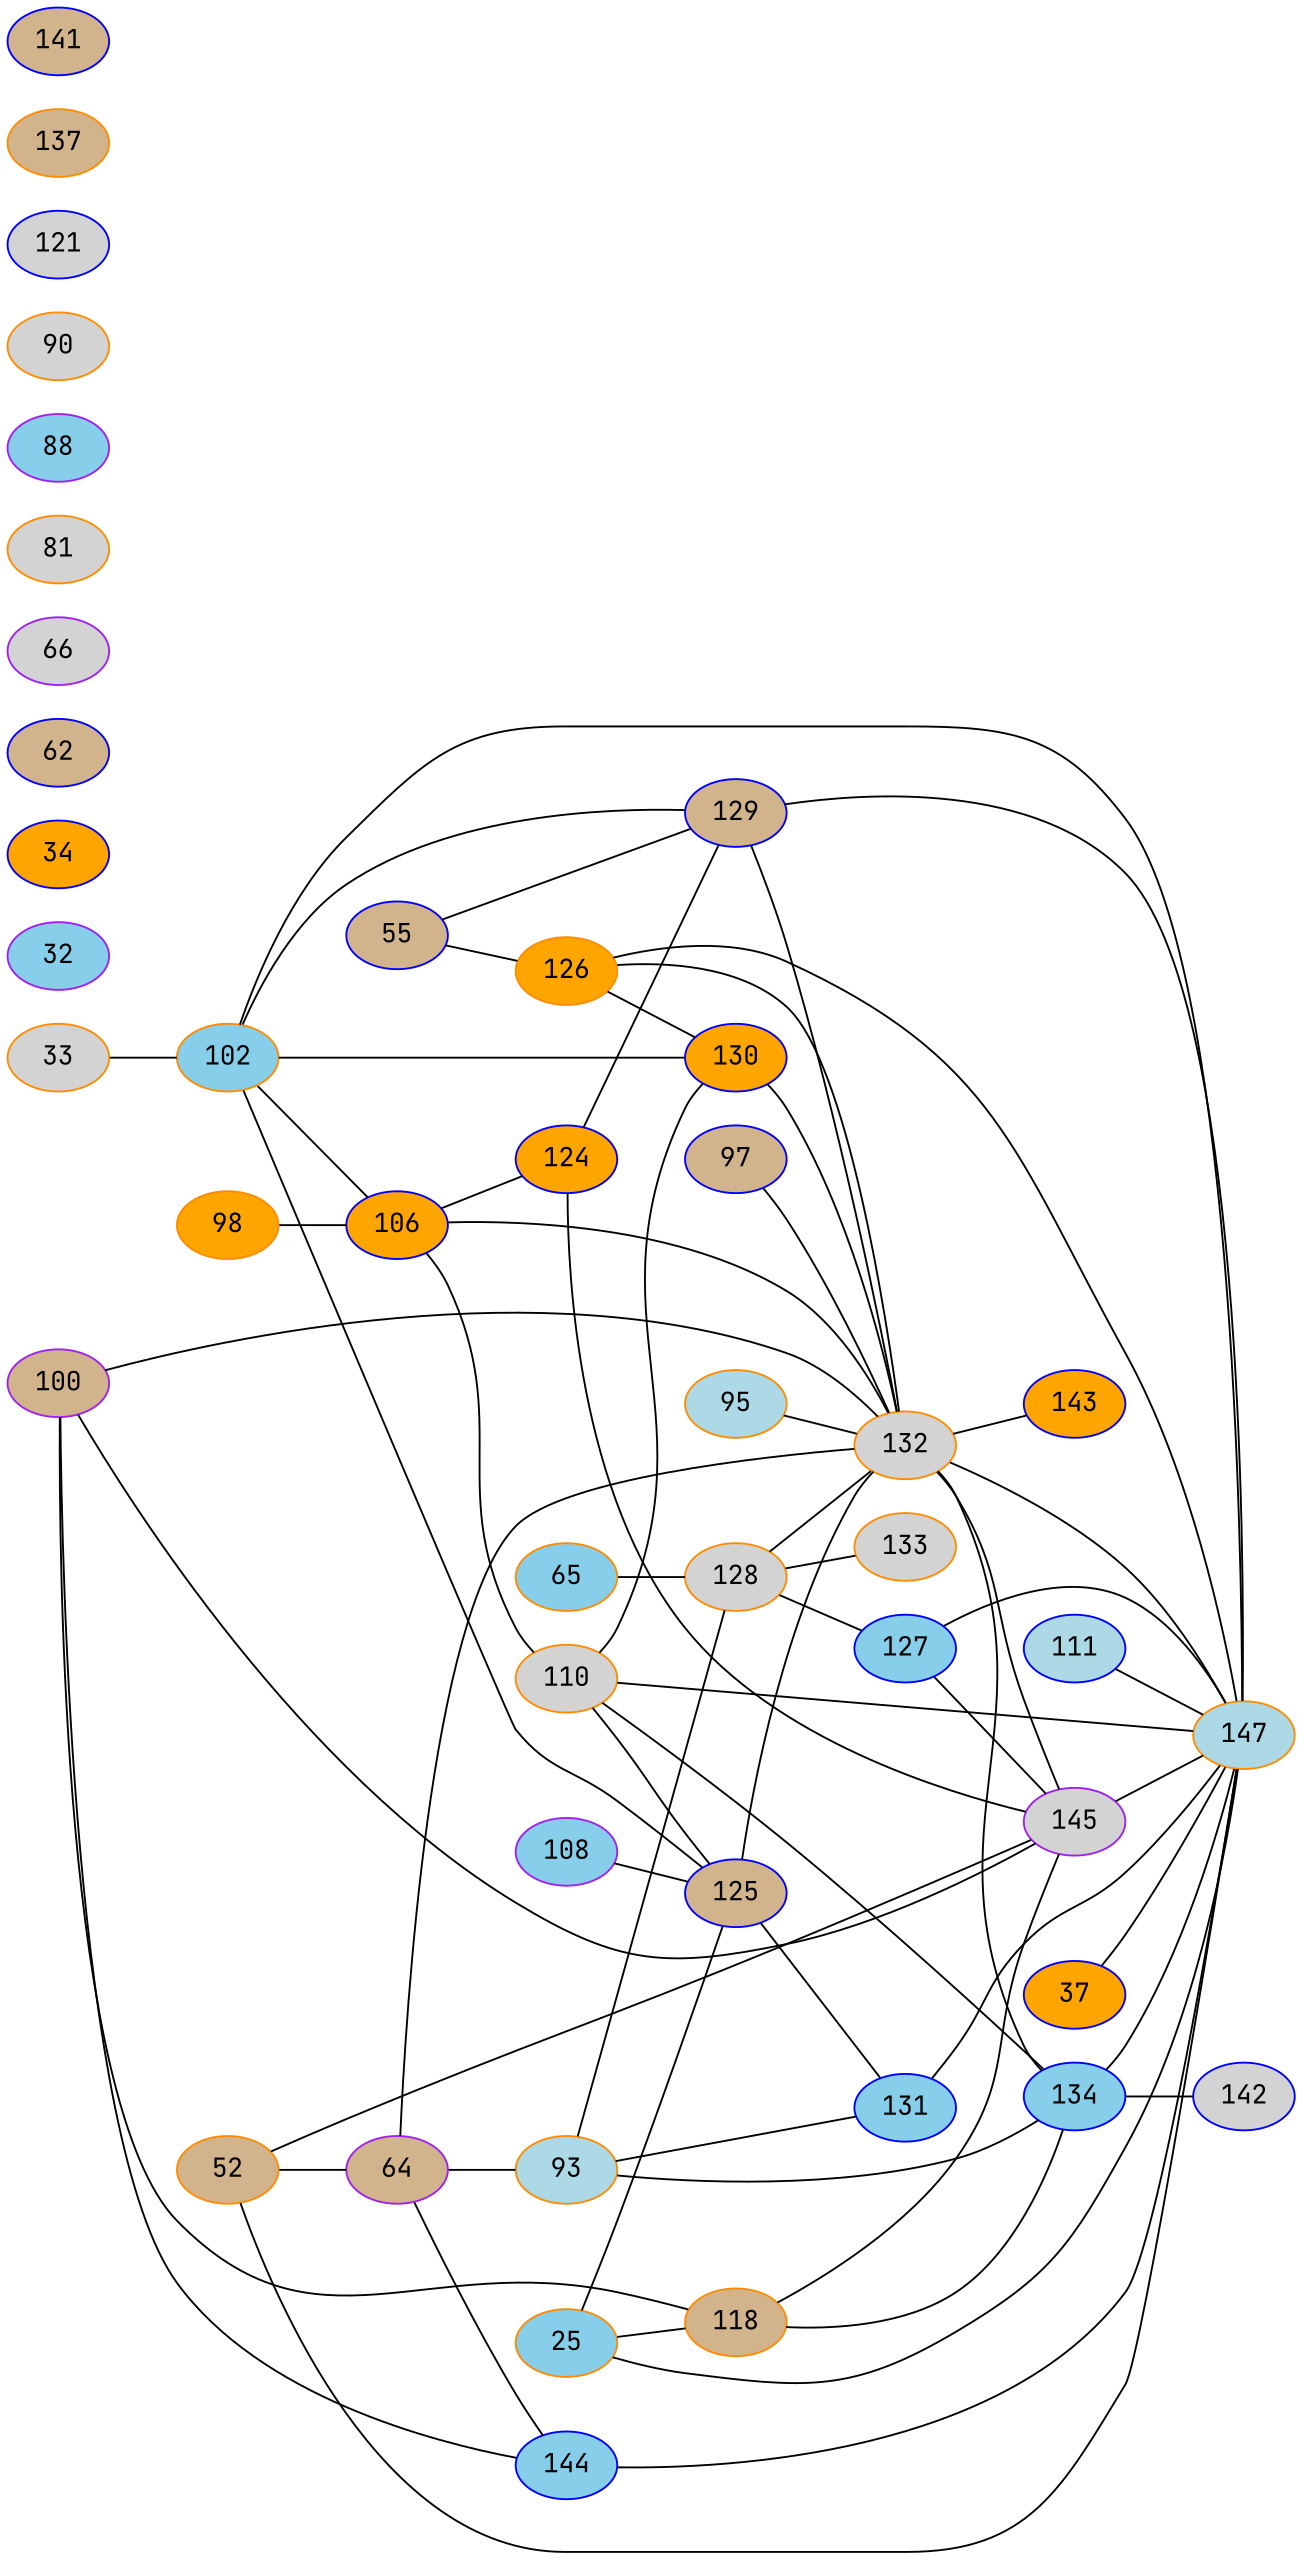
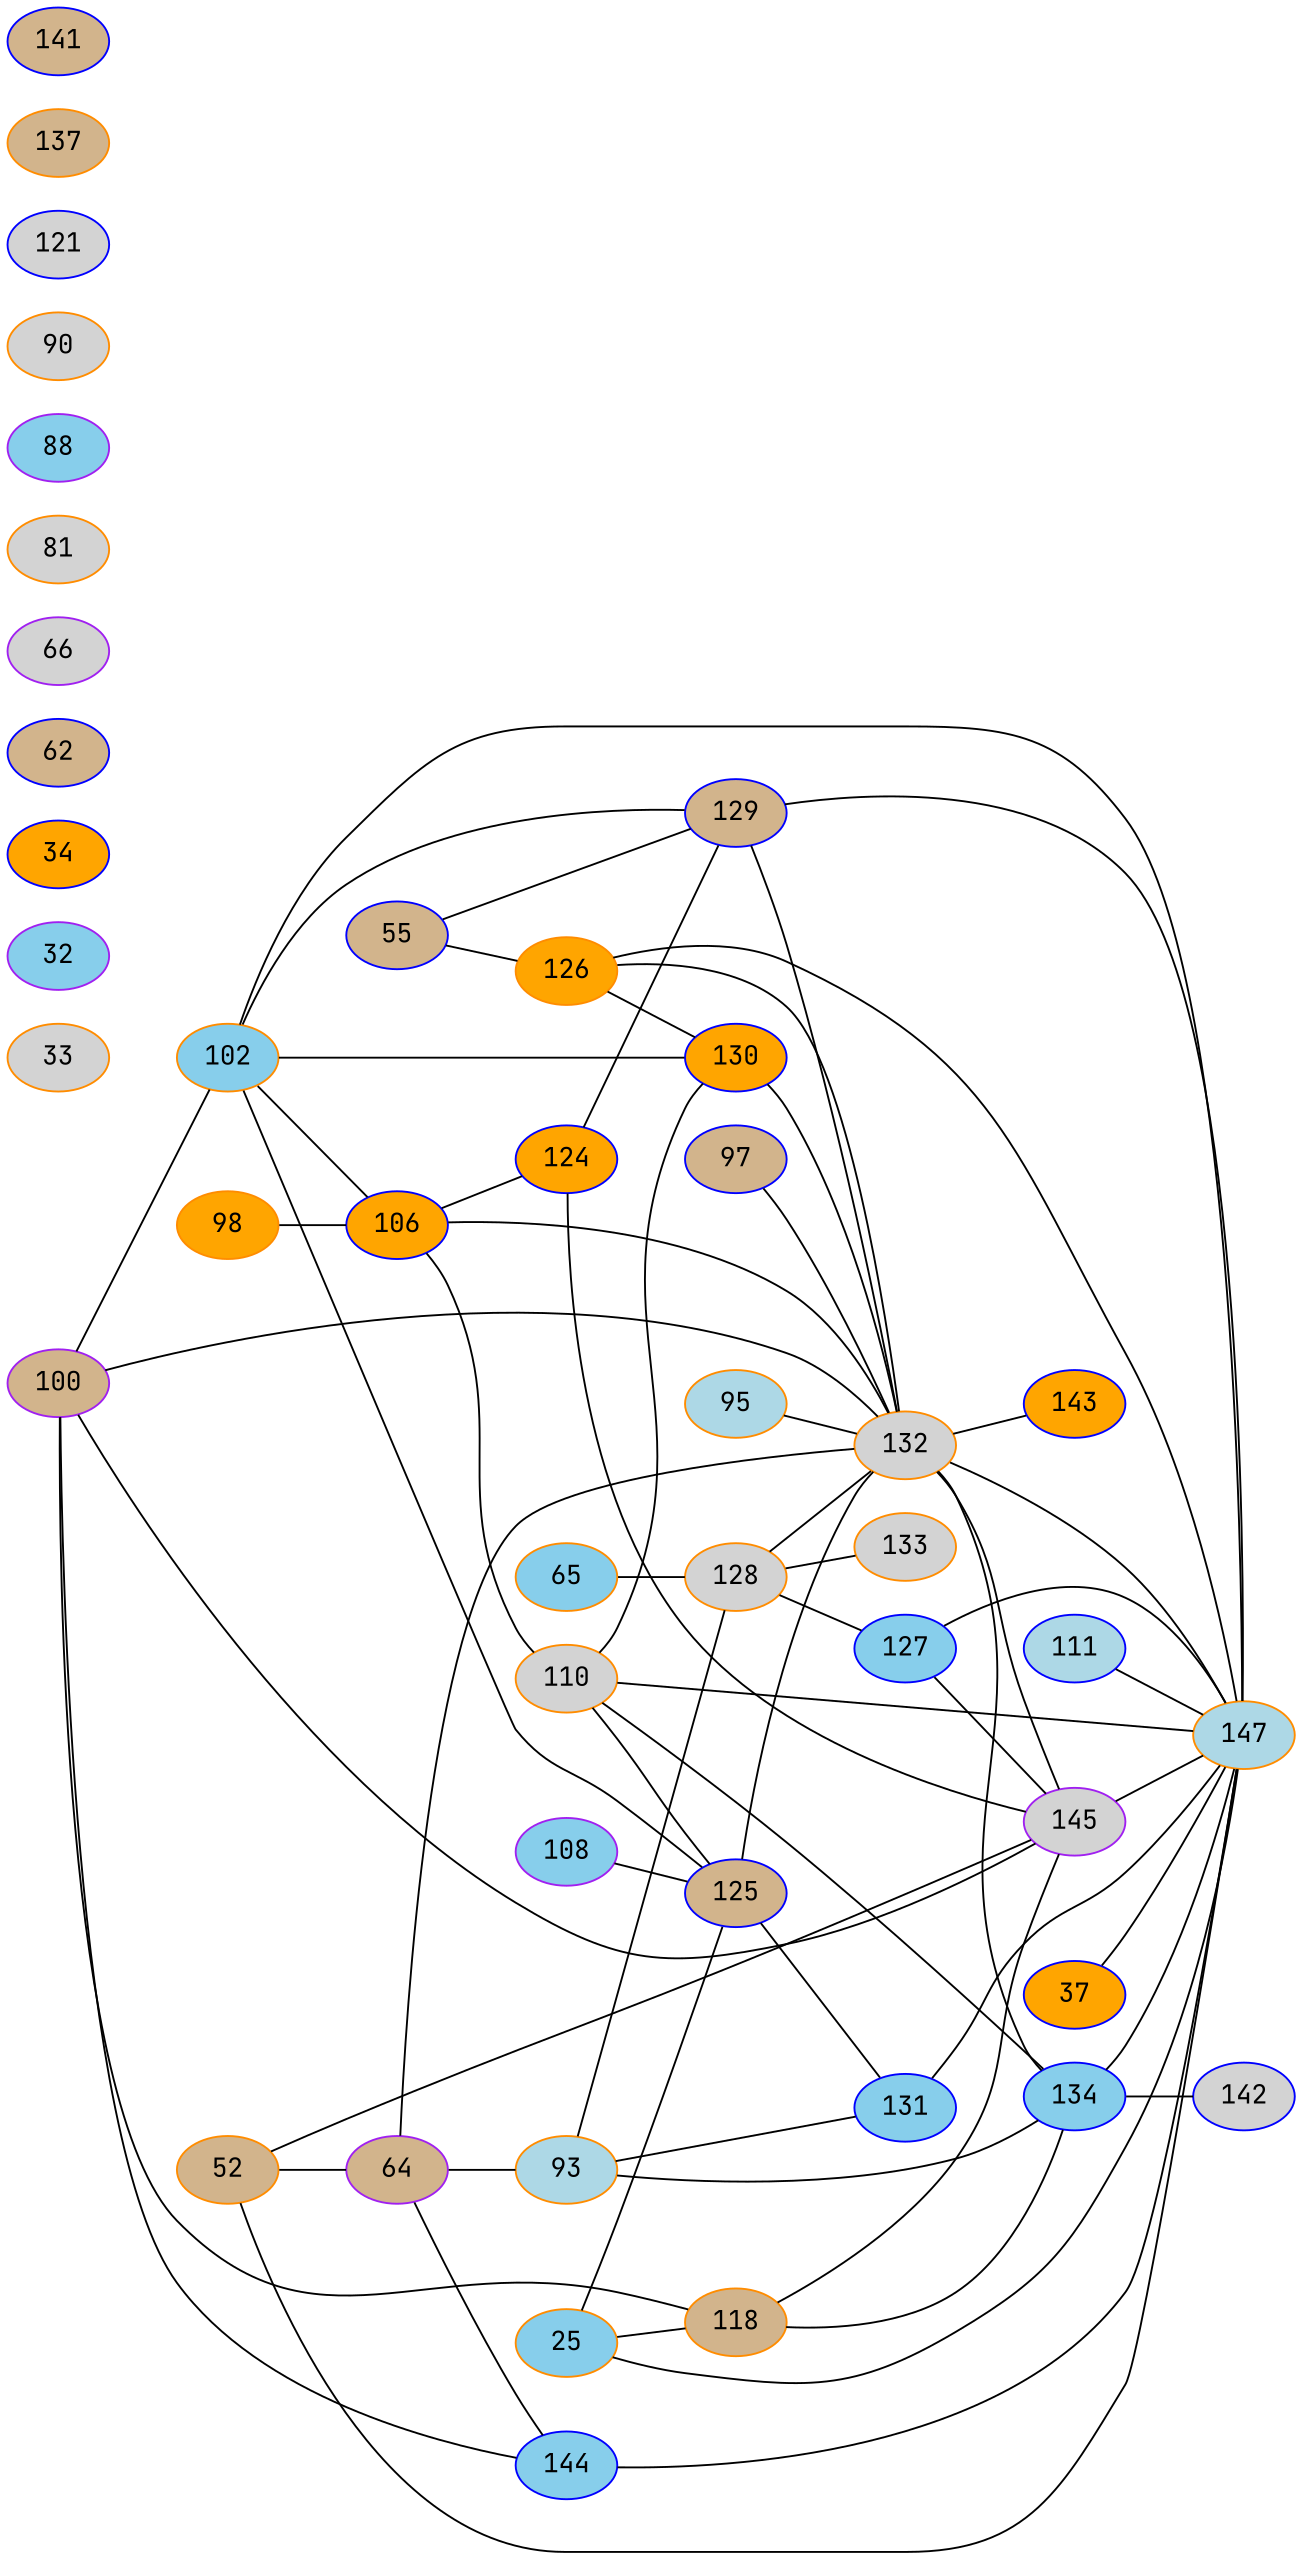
edge "33" -- "102": now "100" -- "102"
